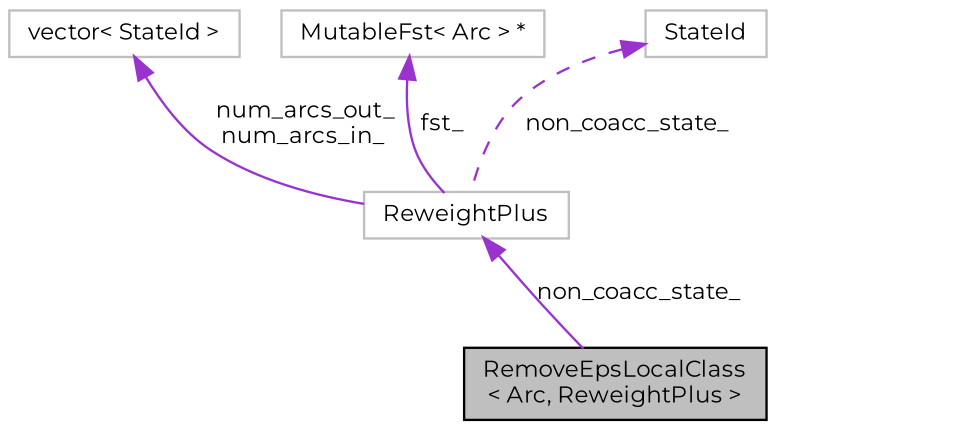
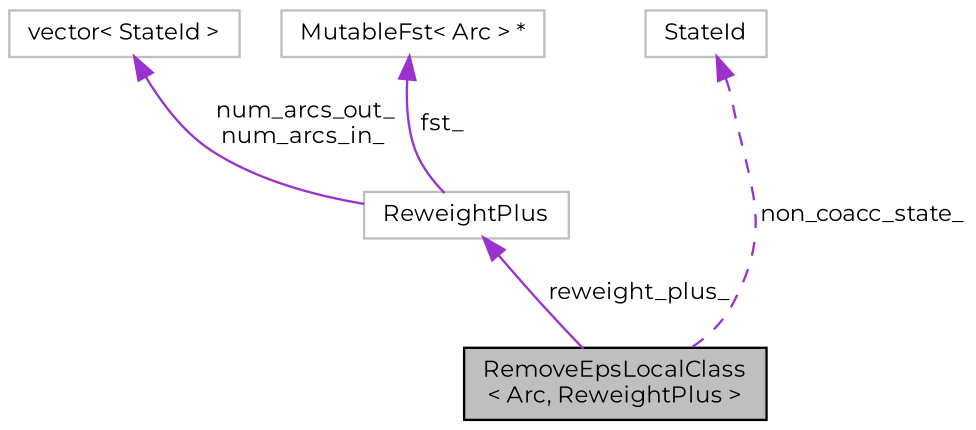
edge "ReweightPlus" -> "StateId": now "RemoveEpsLocalClass < Arc, ReweightPlus >" -> "StateId"
edge "RemoveEpsLocalClass < Arc, ReweightPlus >" -> "ReweightPlus": label " non_coacc_state_" -> " reweight_plus_"
